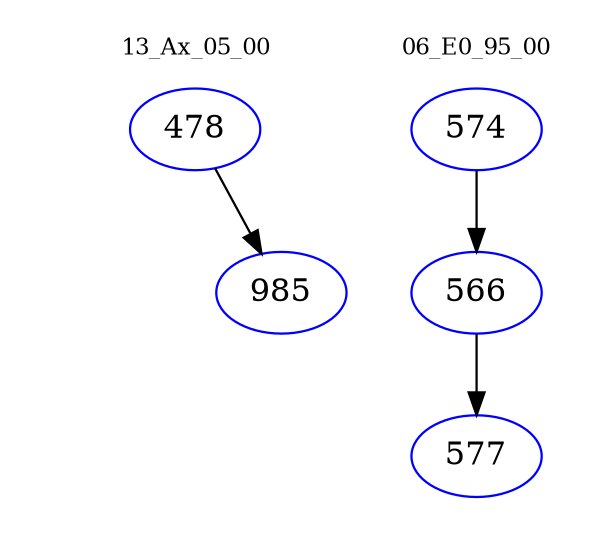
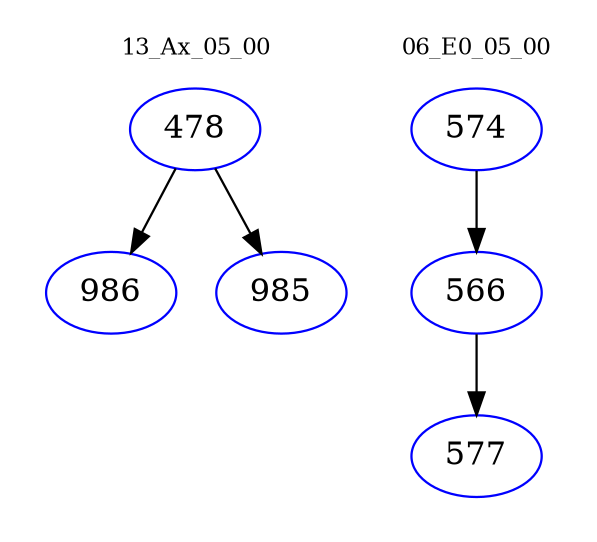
cluster "06_E0_95_00": label "06_E0_95_00" -> "06_E0_05_00"
node "986": added
